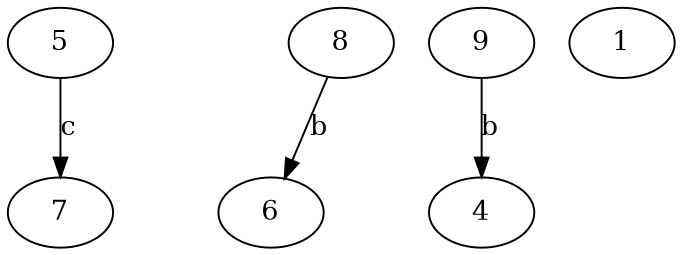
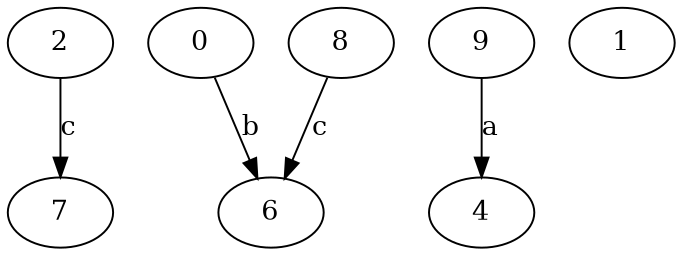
node "5": label "5" -> "2"
node "0": added
edge "8" -> "6": label "b" -> "c"
edge "9" -> "4": label "b" -> "a"
